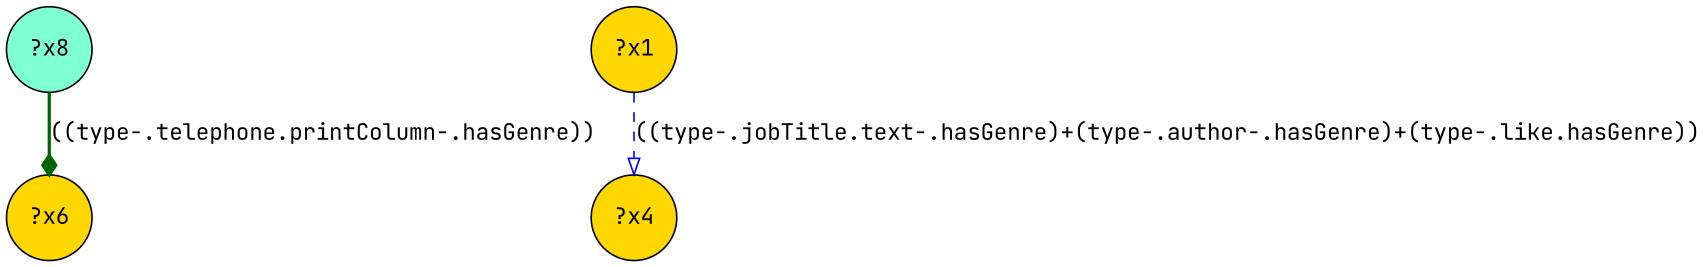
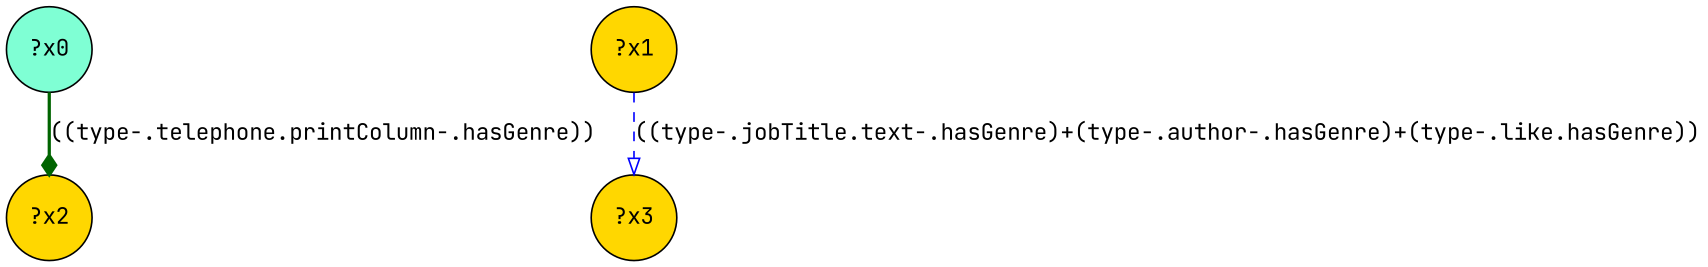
node "?x8": label "?x8" -> "?x0"
node "?x6": label "?x6" -> "?x2"
node "?x4": label "?x4" -> "?x3"
